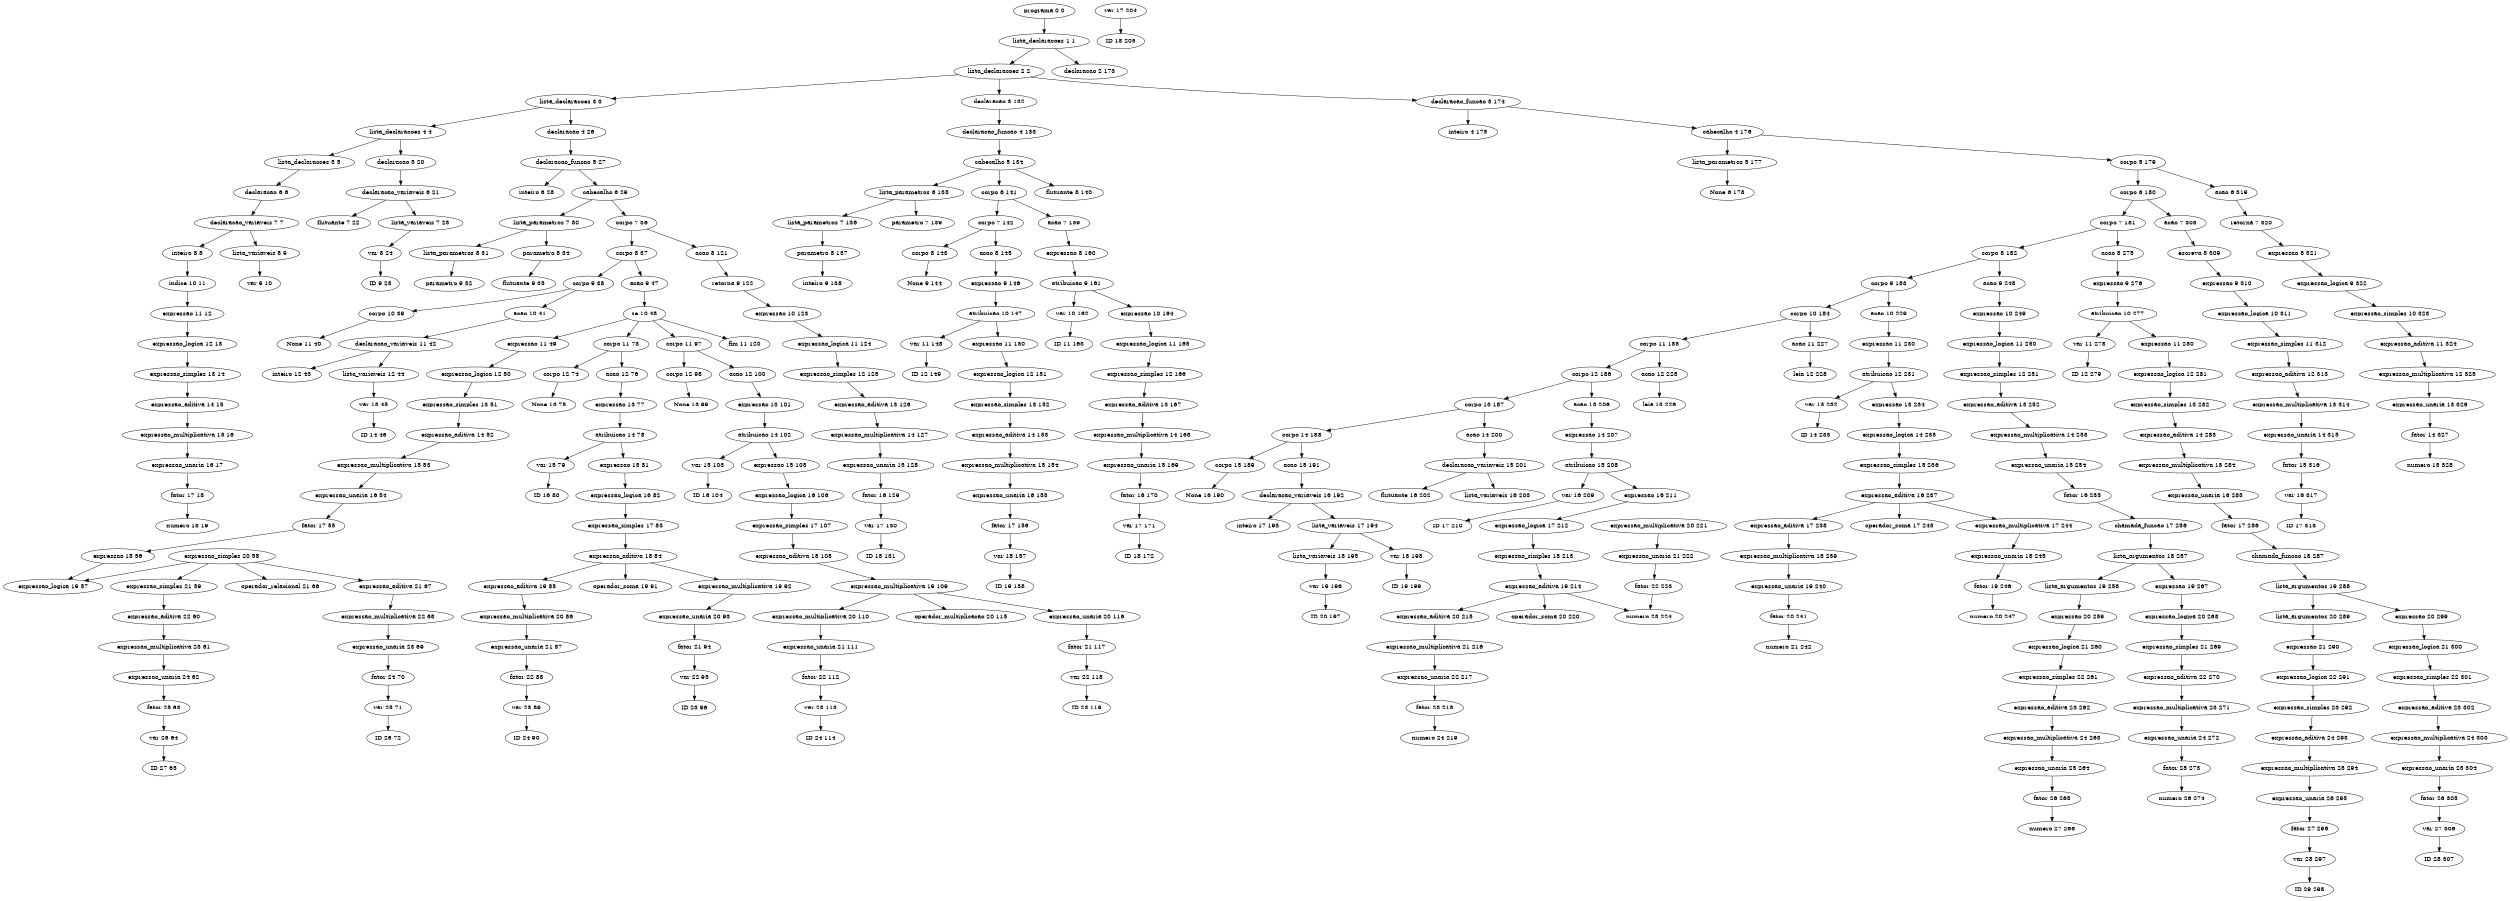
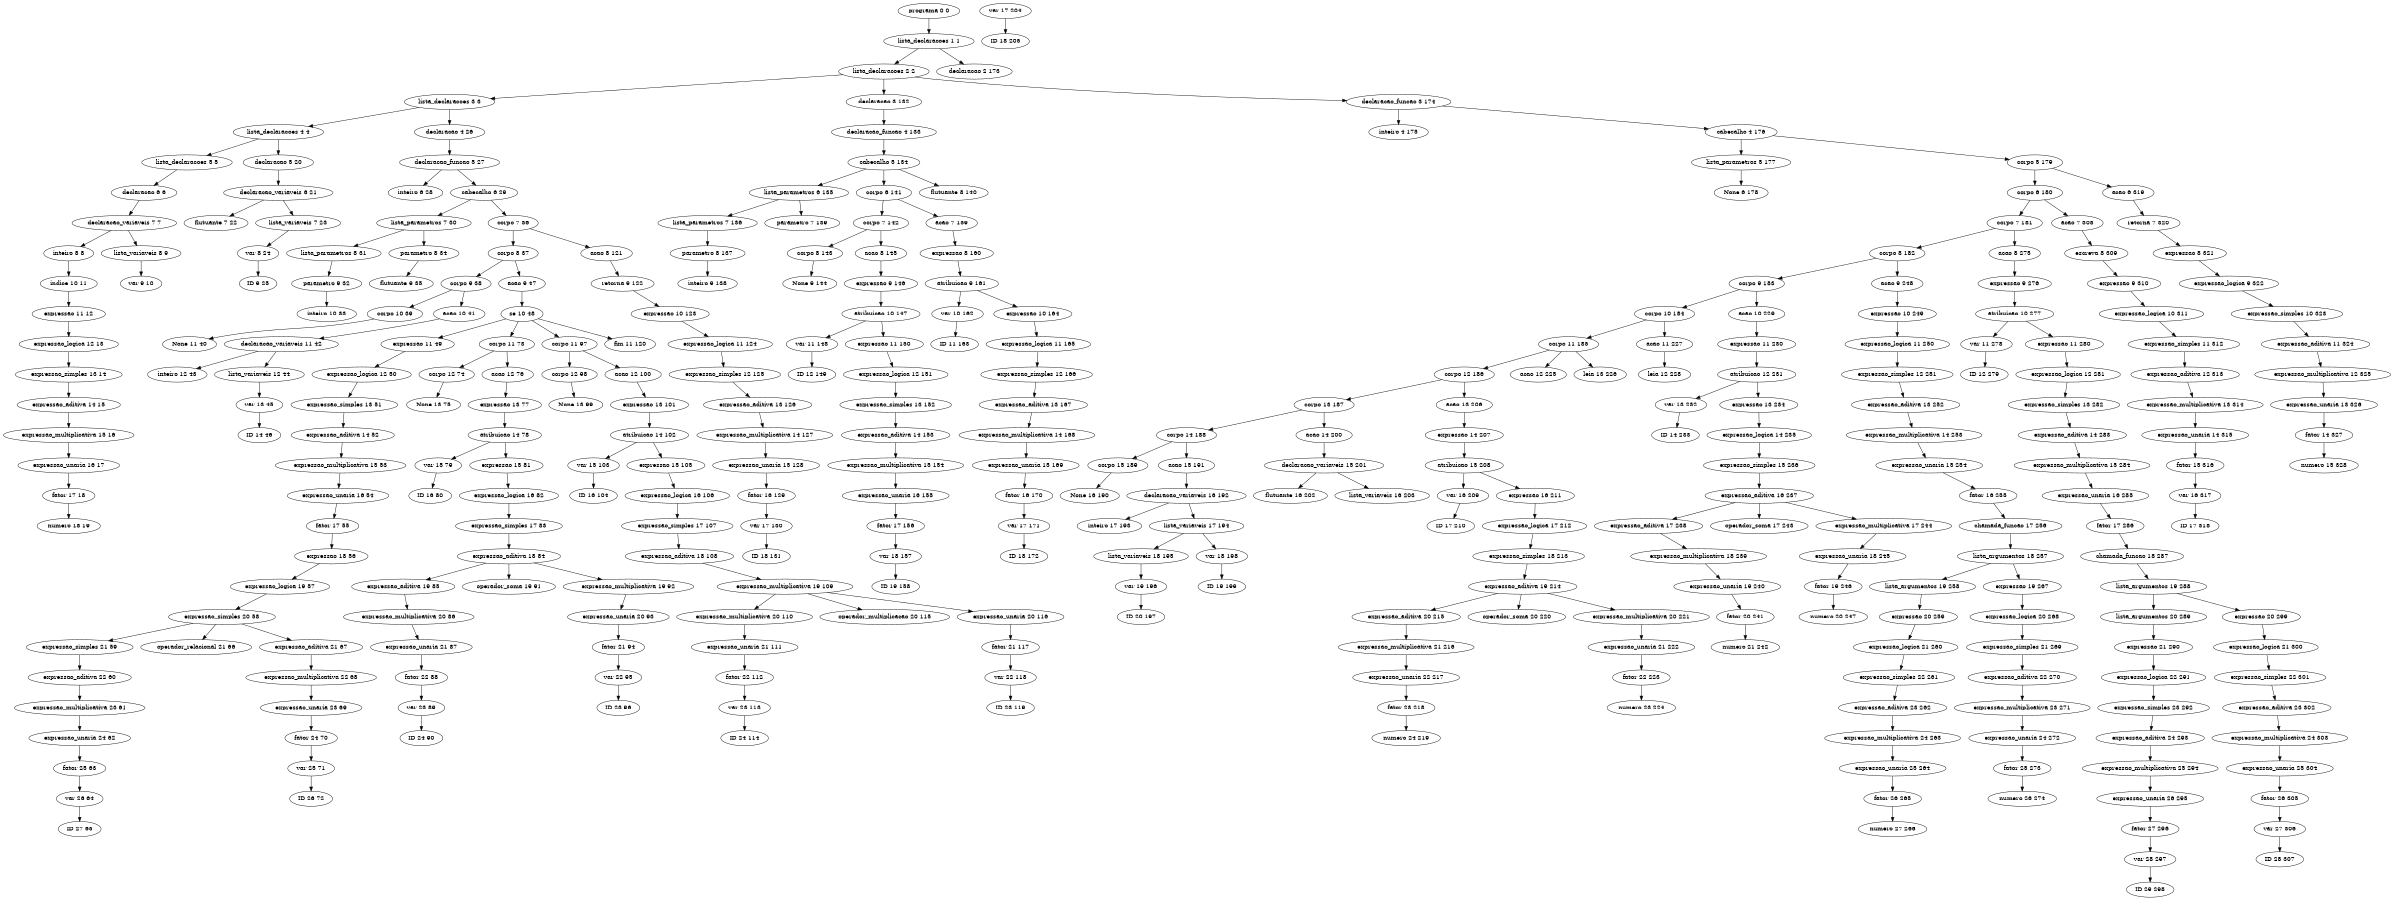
node "inteiro 10 33": added
edge "acao 12 225" -> "leia 13 226": now "corpo 11 185" -> "leia 13 226"
edge "expressao_simples 20 58" -> "expressao_logica 19 57": reversed
edge "expressao_aditiva 19 214" -> "numero 23 224": now "expressao_aditiva 19 214" -> "expressao_multiplicativa 20 221"
